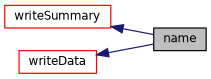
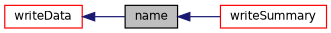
edge "name" -> "writeSummary": reversed
